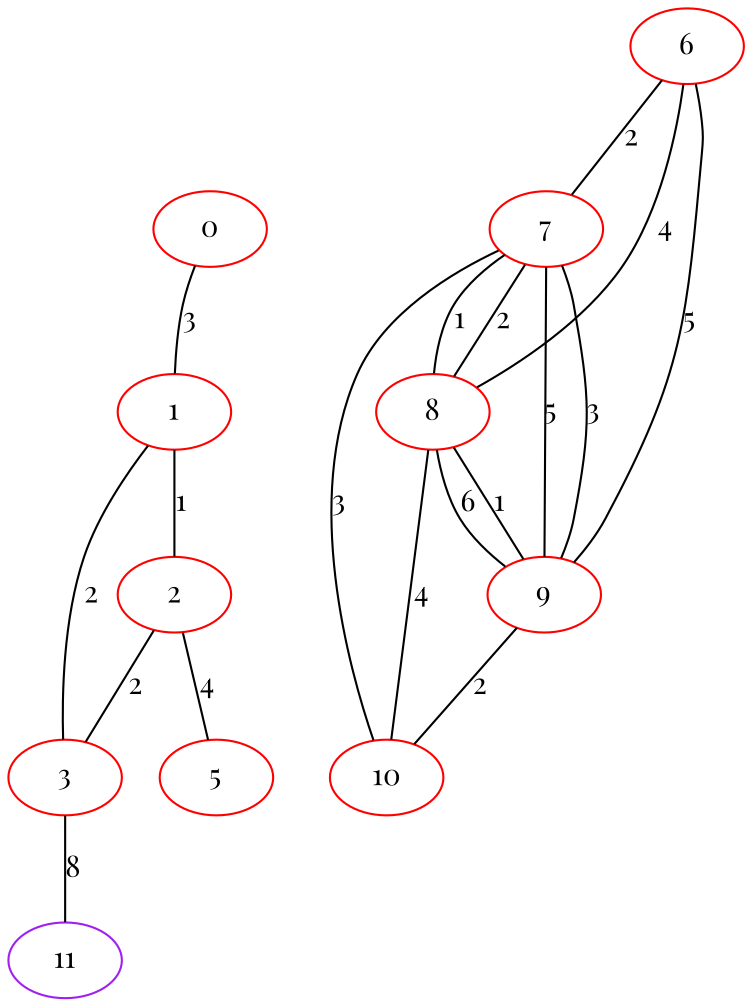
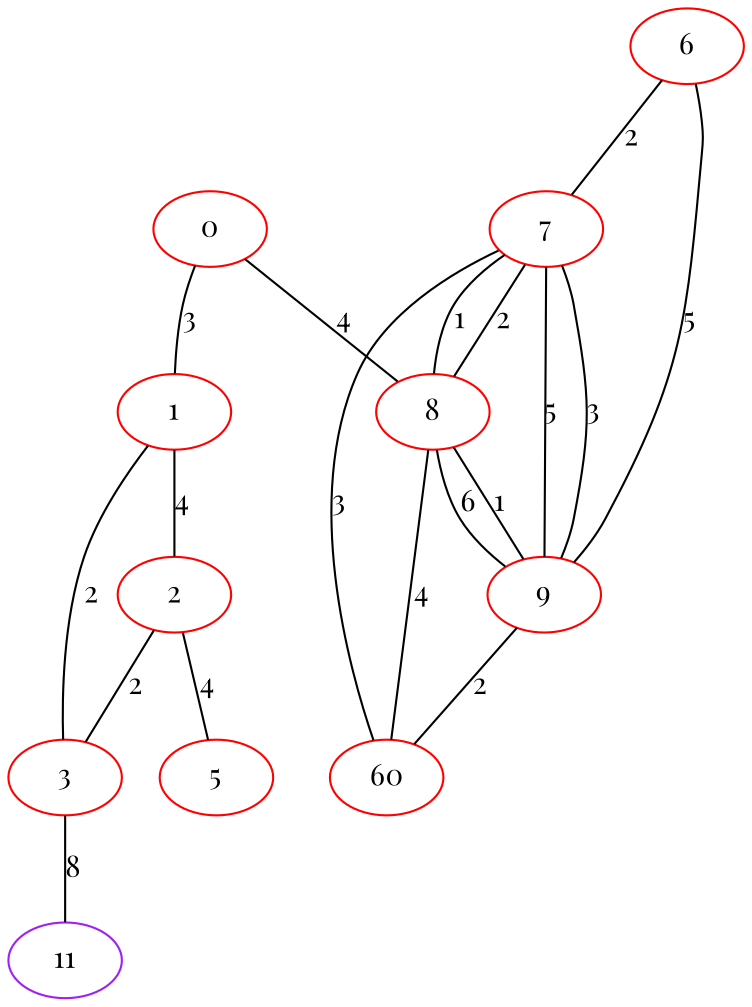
edge "6" -- "8": now "0" -- "8"
edge "1" -- "2": label "1" -> "4"
node "10": label "10" -> "60"
